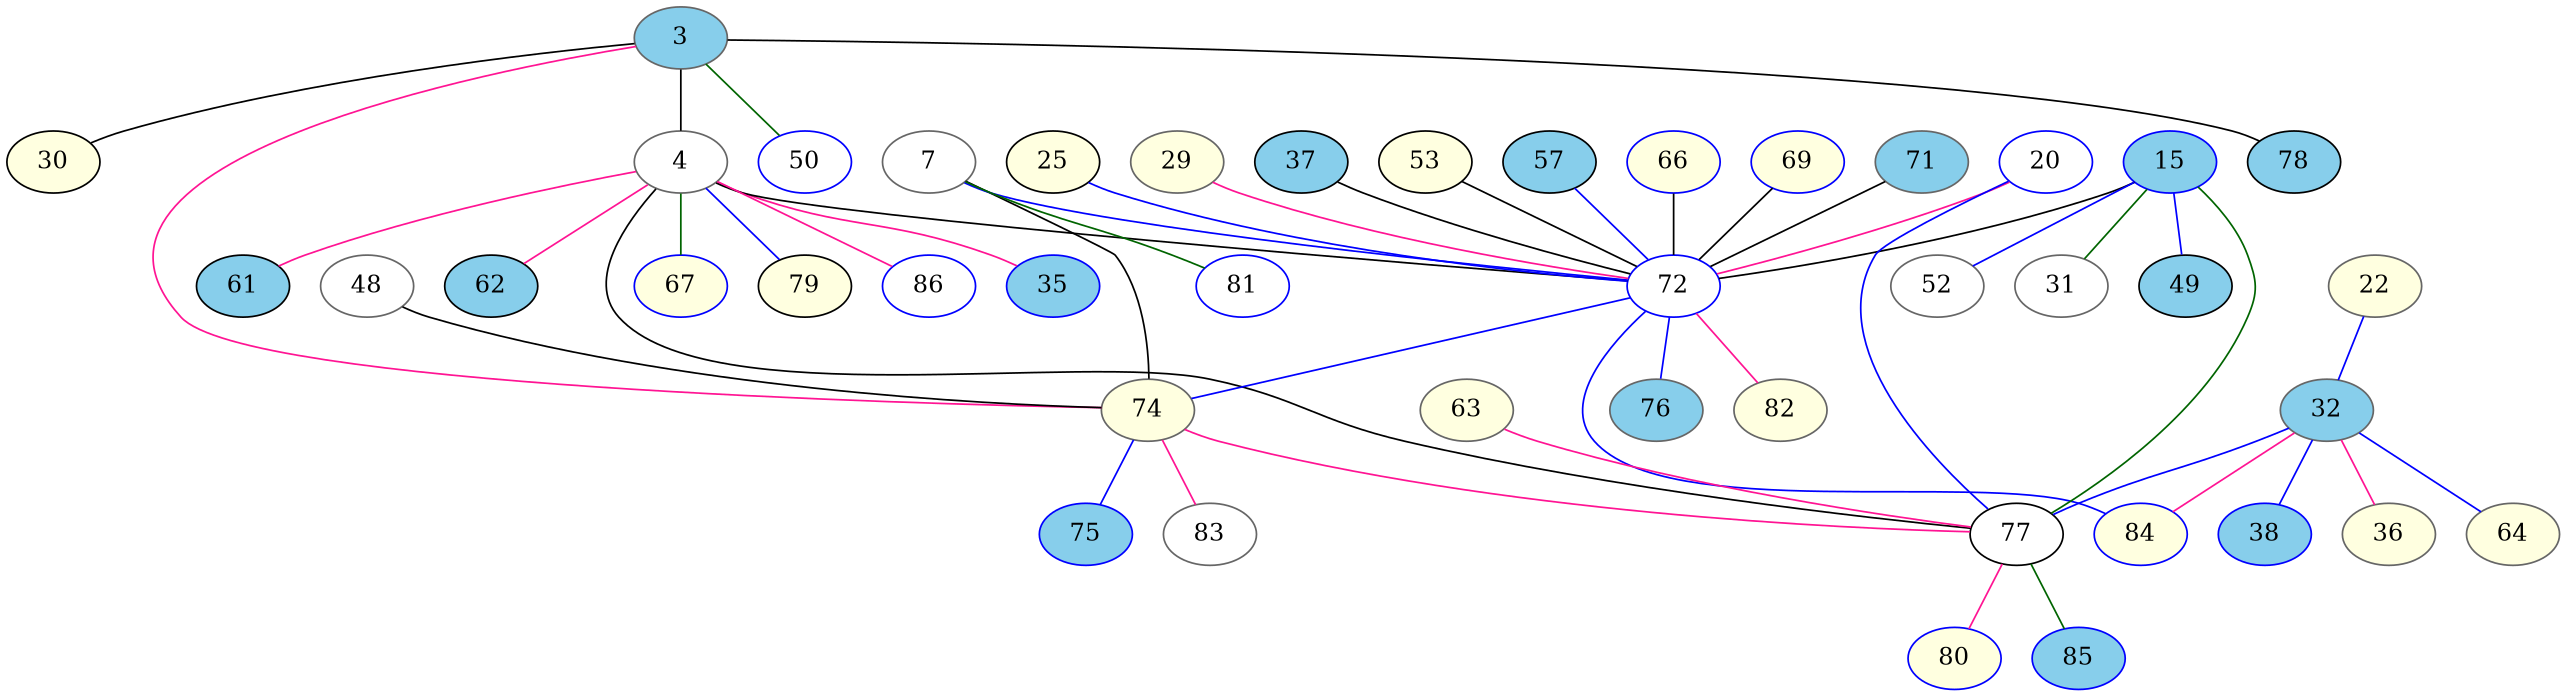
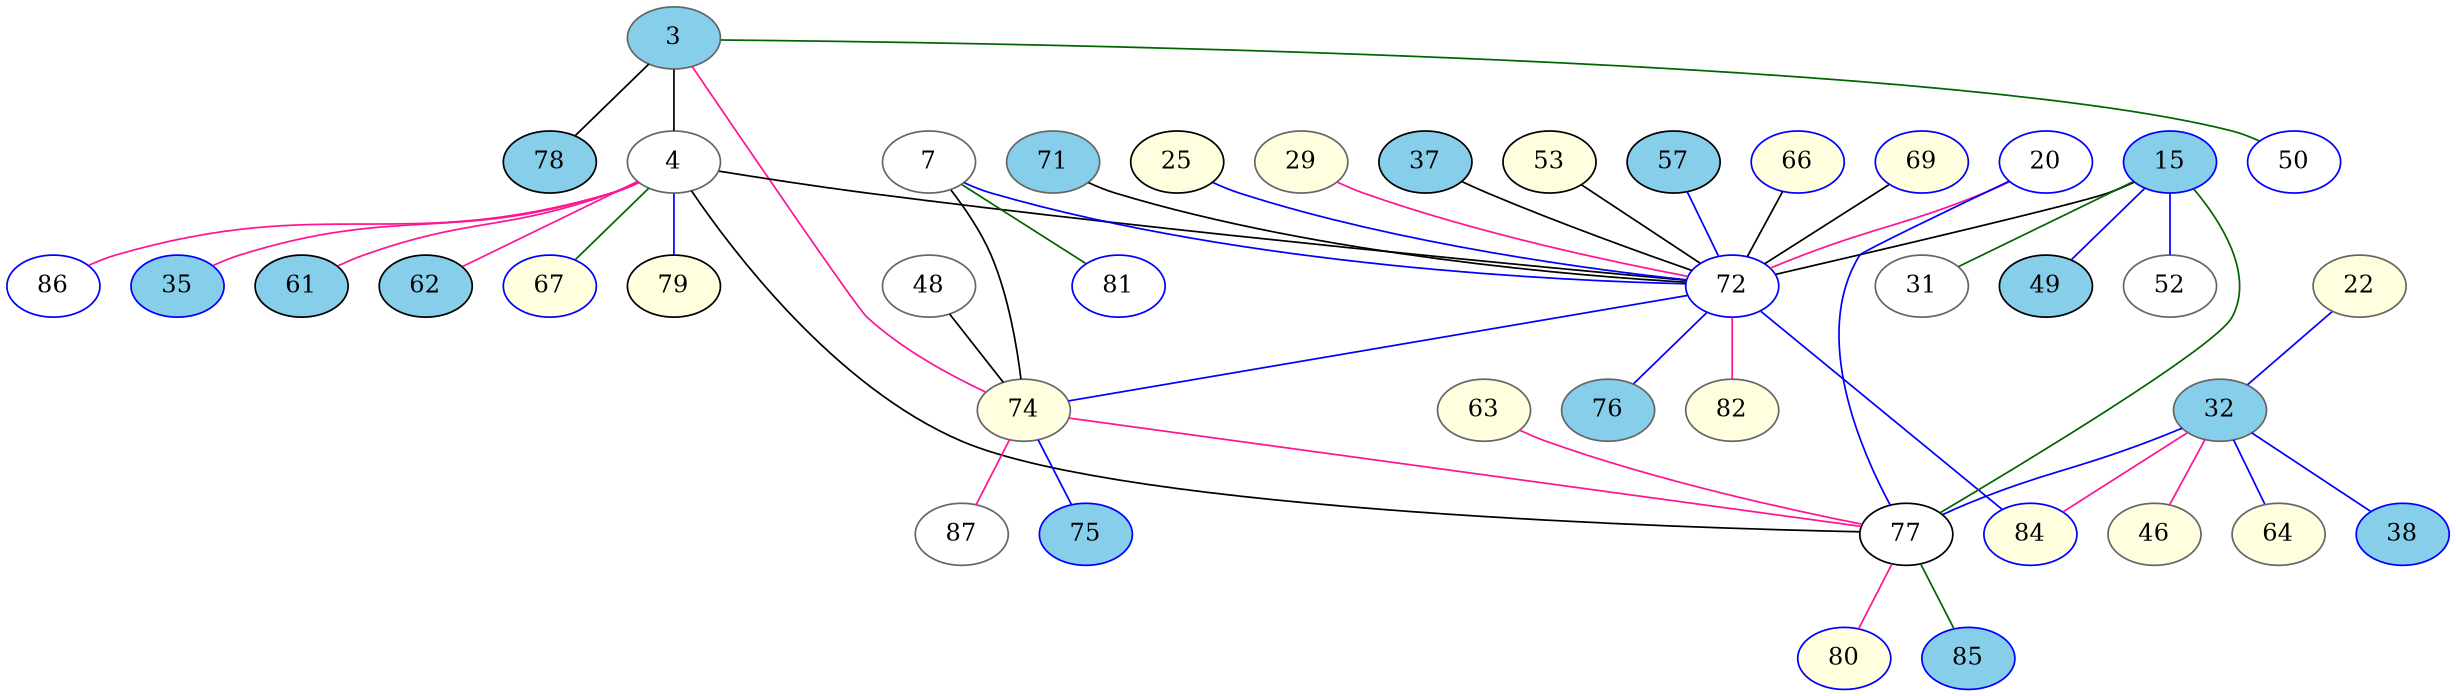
node "30": removed
node "83": label "83" -> "87"
node "36": label "36" -> "46"
